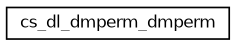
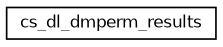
node "cs_dl_dmperm_dmperm": label "cs_dl_dmperm_dmperm" -> "cs_dl_dmperm_results"
